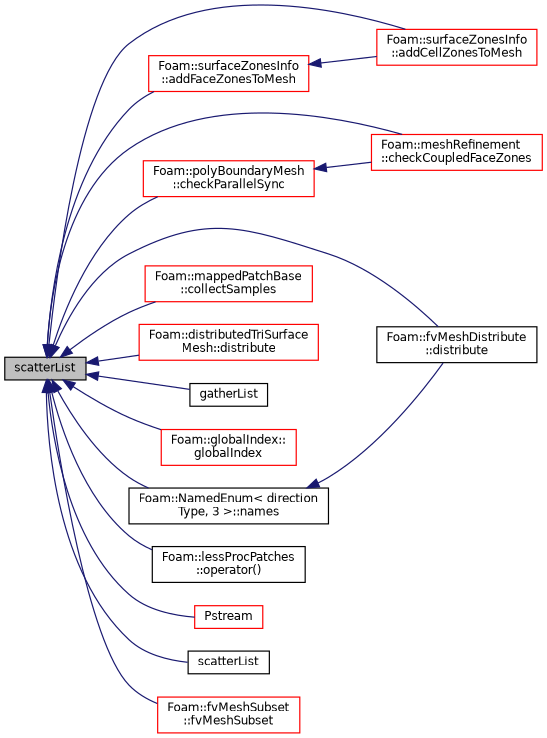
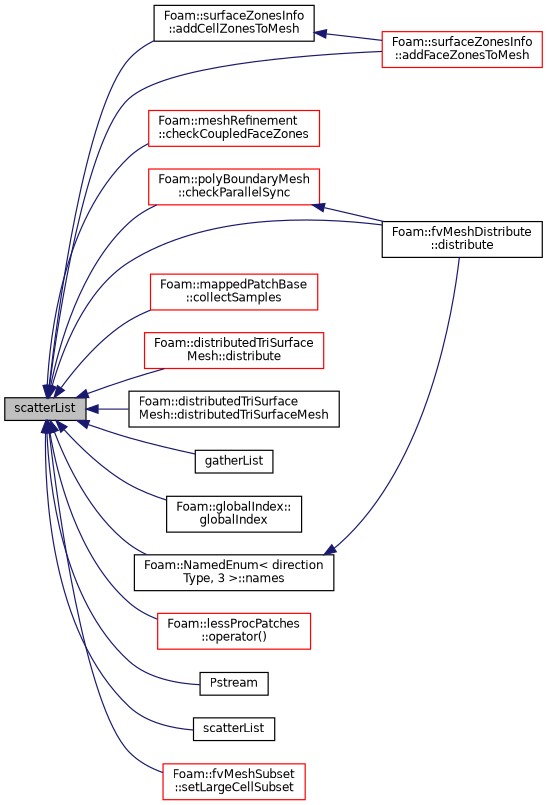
node "Foam::surfaceZonesInfo ::addCellZonesToMesh": color red -> black
edge "Foam::surfaceZonesInfo ::addCellZonesToMesh" -> "Foam::surfaceZonesInfo ::addFaceZonesToMesh": reversed
edge "Foam::meshRefinement ::checkCoupledFaceZones" -> "Foam::polyBoundaryMesh ::checkParallelSync": now "Foam::fvMeshDistribute ::distribute" -> "Foam::polyBoundaryMesh ::checkParallelSync"
node "Foam::distributedTriSurface Mesh::distributedTriSurfaceMesh": added
node "Foam::globalIndex:: globalIndex": color red -> black
node "Foam::lessProcPatches ::operator()": color black -> red
node "Pstream": color red -> black
node "Foam::fvMeshSubset ::fvMeshSubset": label "Foam::fvMeshSubset ::fvMeshSubset" -> "Foam::fvMeshSubset ::setLargeCellSubset"
